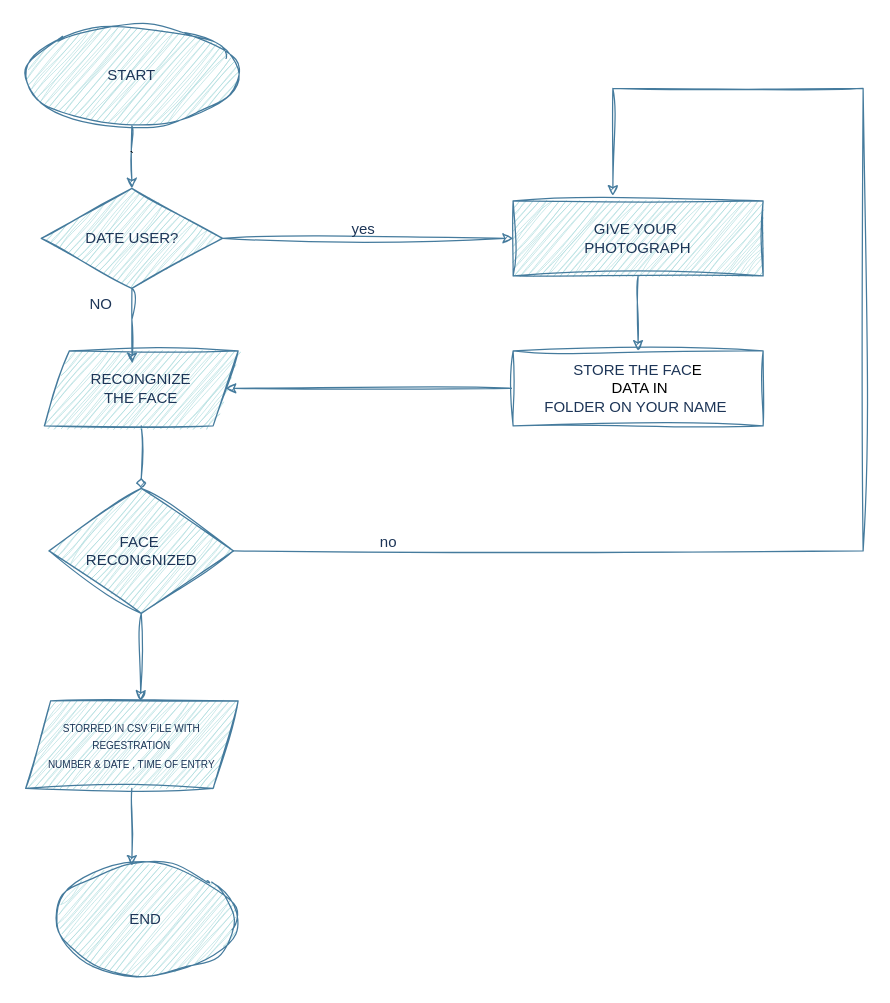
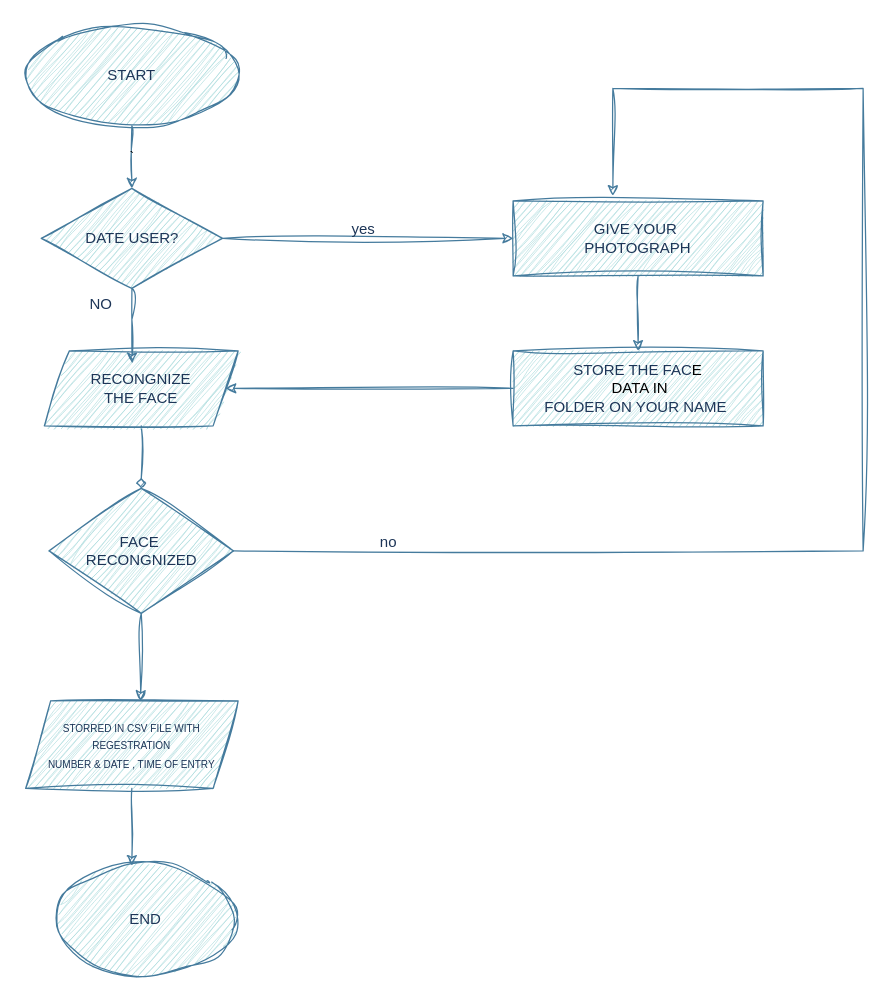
node "STORE THE FACE DATA IN FOLDER ON YOUR NAME": fillcolor #ffffff -> #a8dadc
